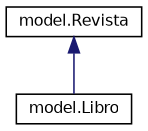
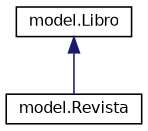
edge "model.Libro" -> "model.Revista": reversed
